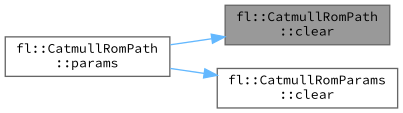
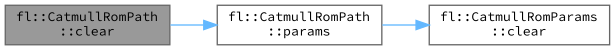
edge "fl::CatmullRomPath ::params" -> "fl::CatmullRomPath ::clear": reversed
